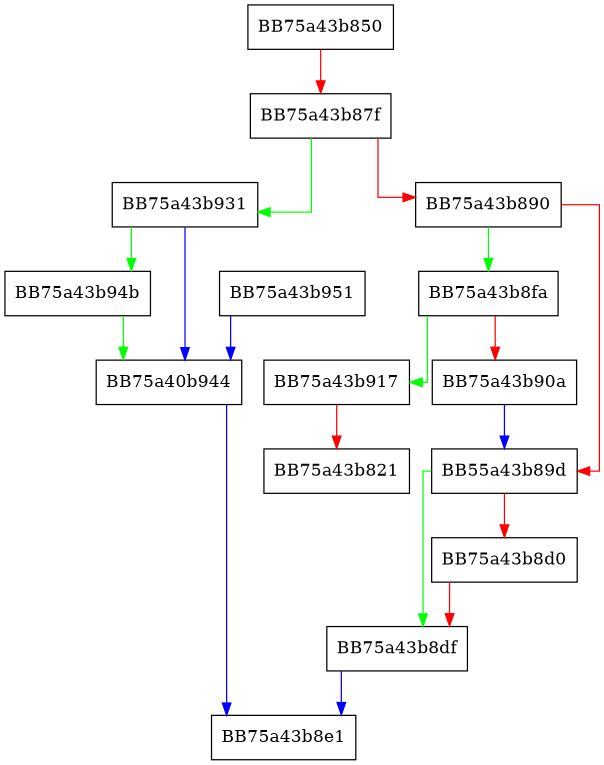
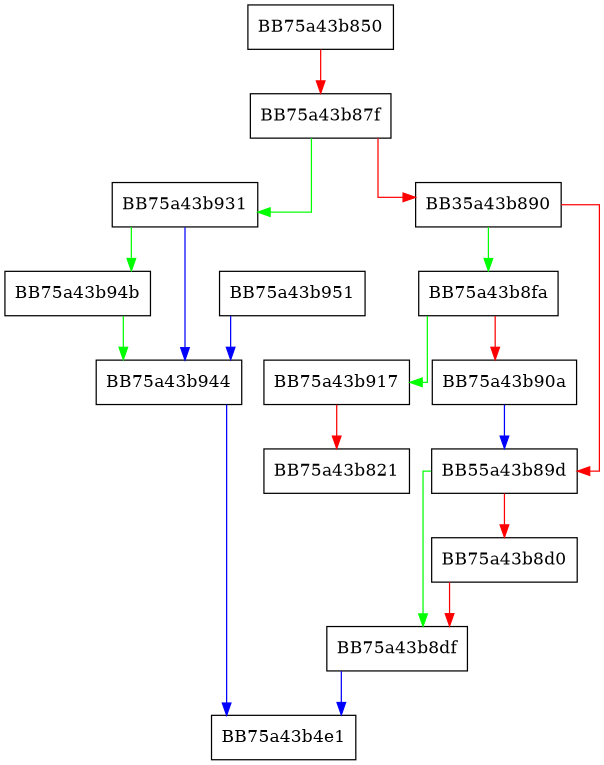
node "BB75a43b890": label "BB75a43b890" -> "BB35a43b890"
node "BB75a40b944": label "BB75a40b944" -> "BB75a43b944"
node "BB75a43b8e1": label "BB75a43b8e1" -> "BB75a43b4e1"
